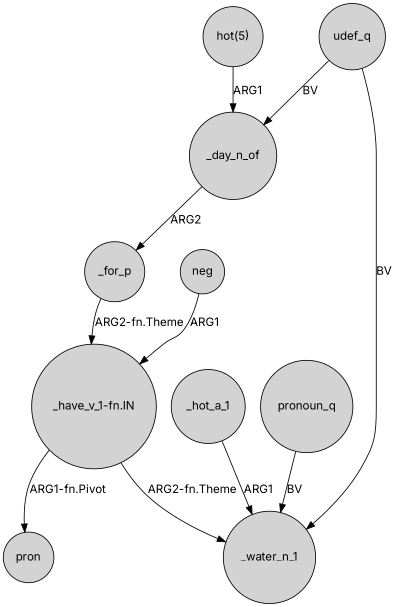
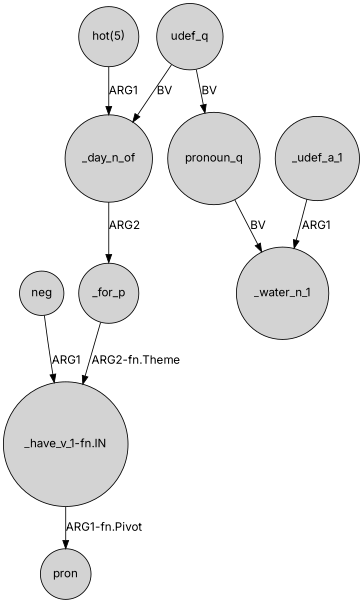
edge "udef_q" -> "_water_n_1": now "udef_q" -> "pronoun_q"
node "_hot_a_1": label "_hot_a_1" -> "_udef_a_1"
edge "_have_v_1-fn.IN" -> "_water_n_1": removed, label "ARG2-fn.Theme"
